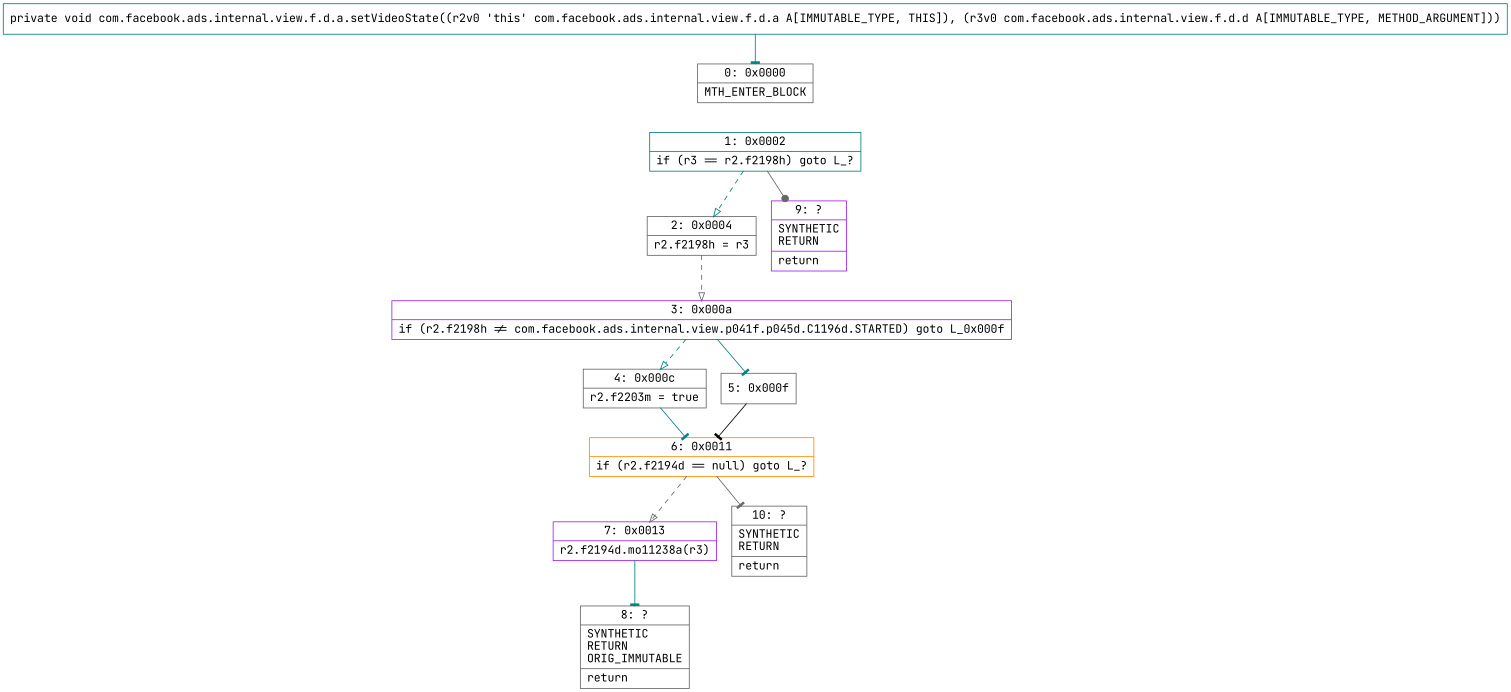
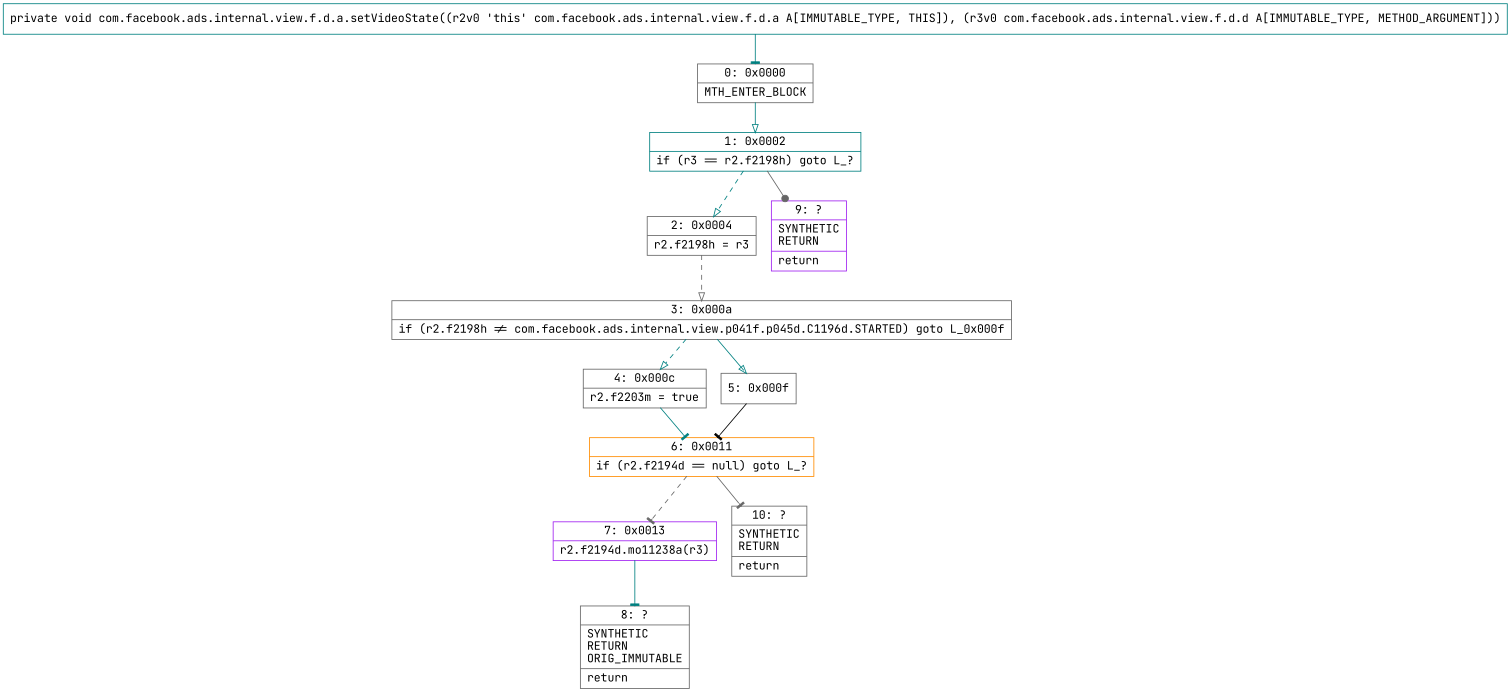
edge "0: 0x0000" -> "1: 0x0002": added
node "3: 0x000a": color purple -> gray40
edge "3: 0x000a" -> "5: 0x000f": arrowhead tee -> onormal
edge "6: 0x0011" -> "7: 0x0013": arrowhead onormal -> tee
